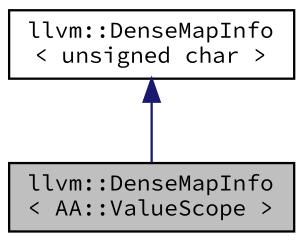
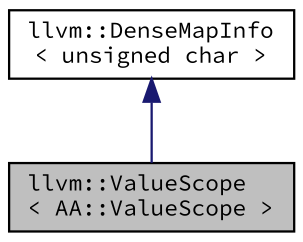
node "llvm::DenseMapInfo < AA::ValueScope >": label "llvm::DenseMapInfo < AA::ValueScope >" -> "llvm::ValueScope < AA::ValueScope >"
